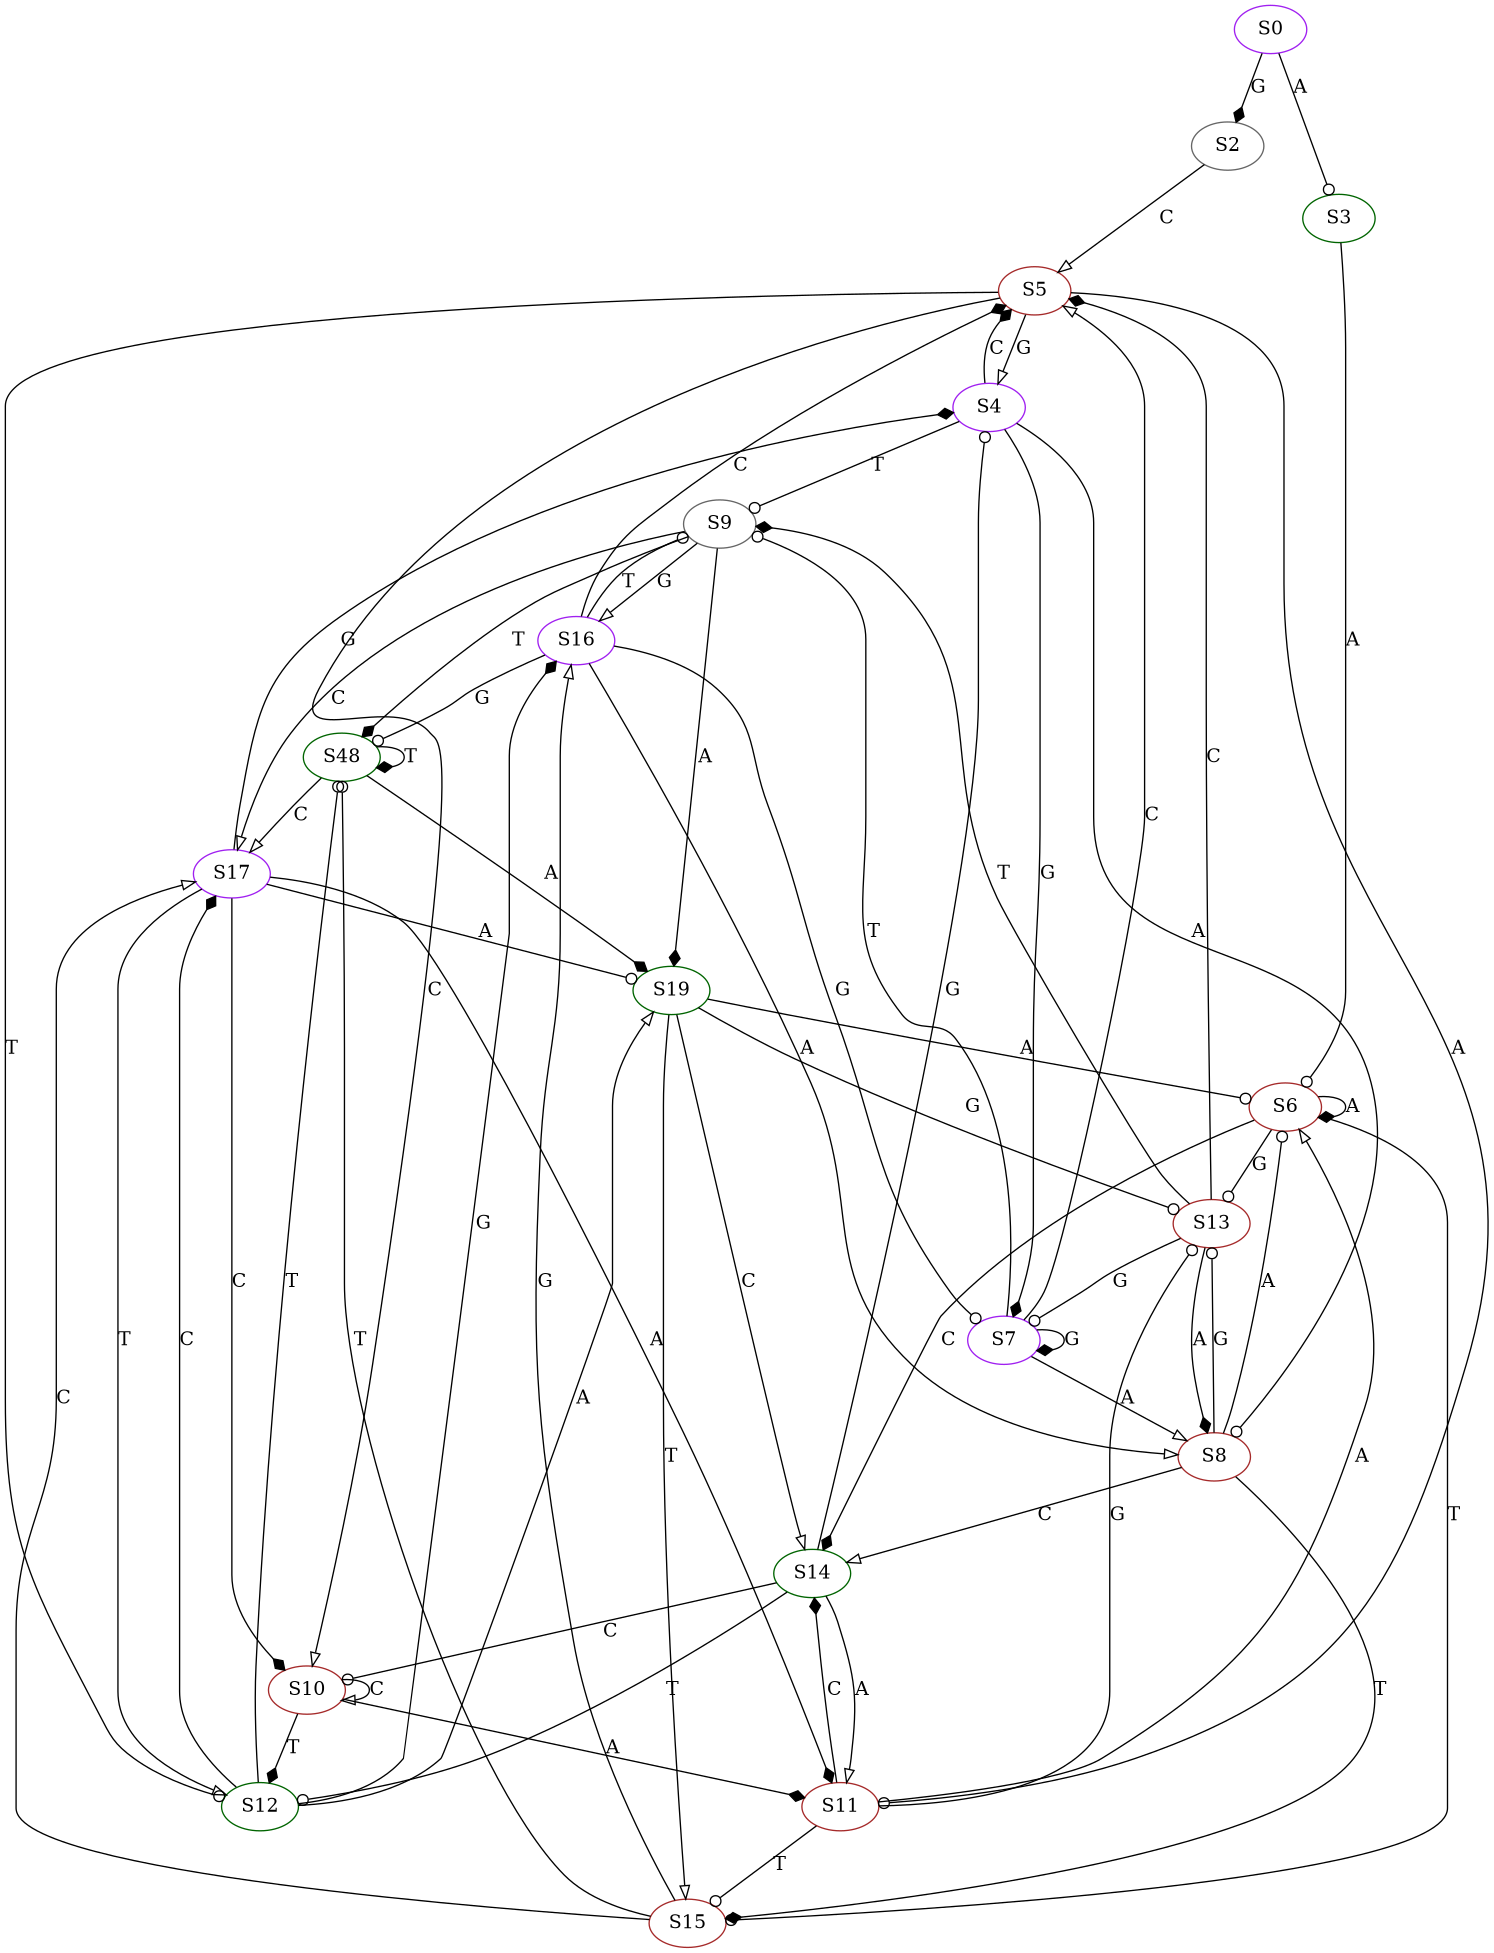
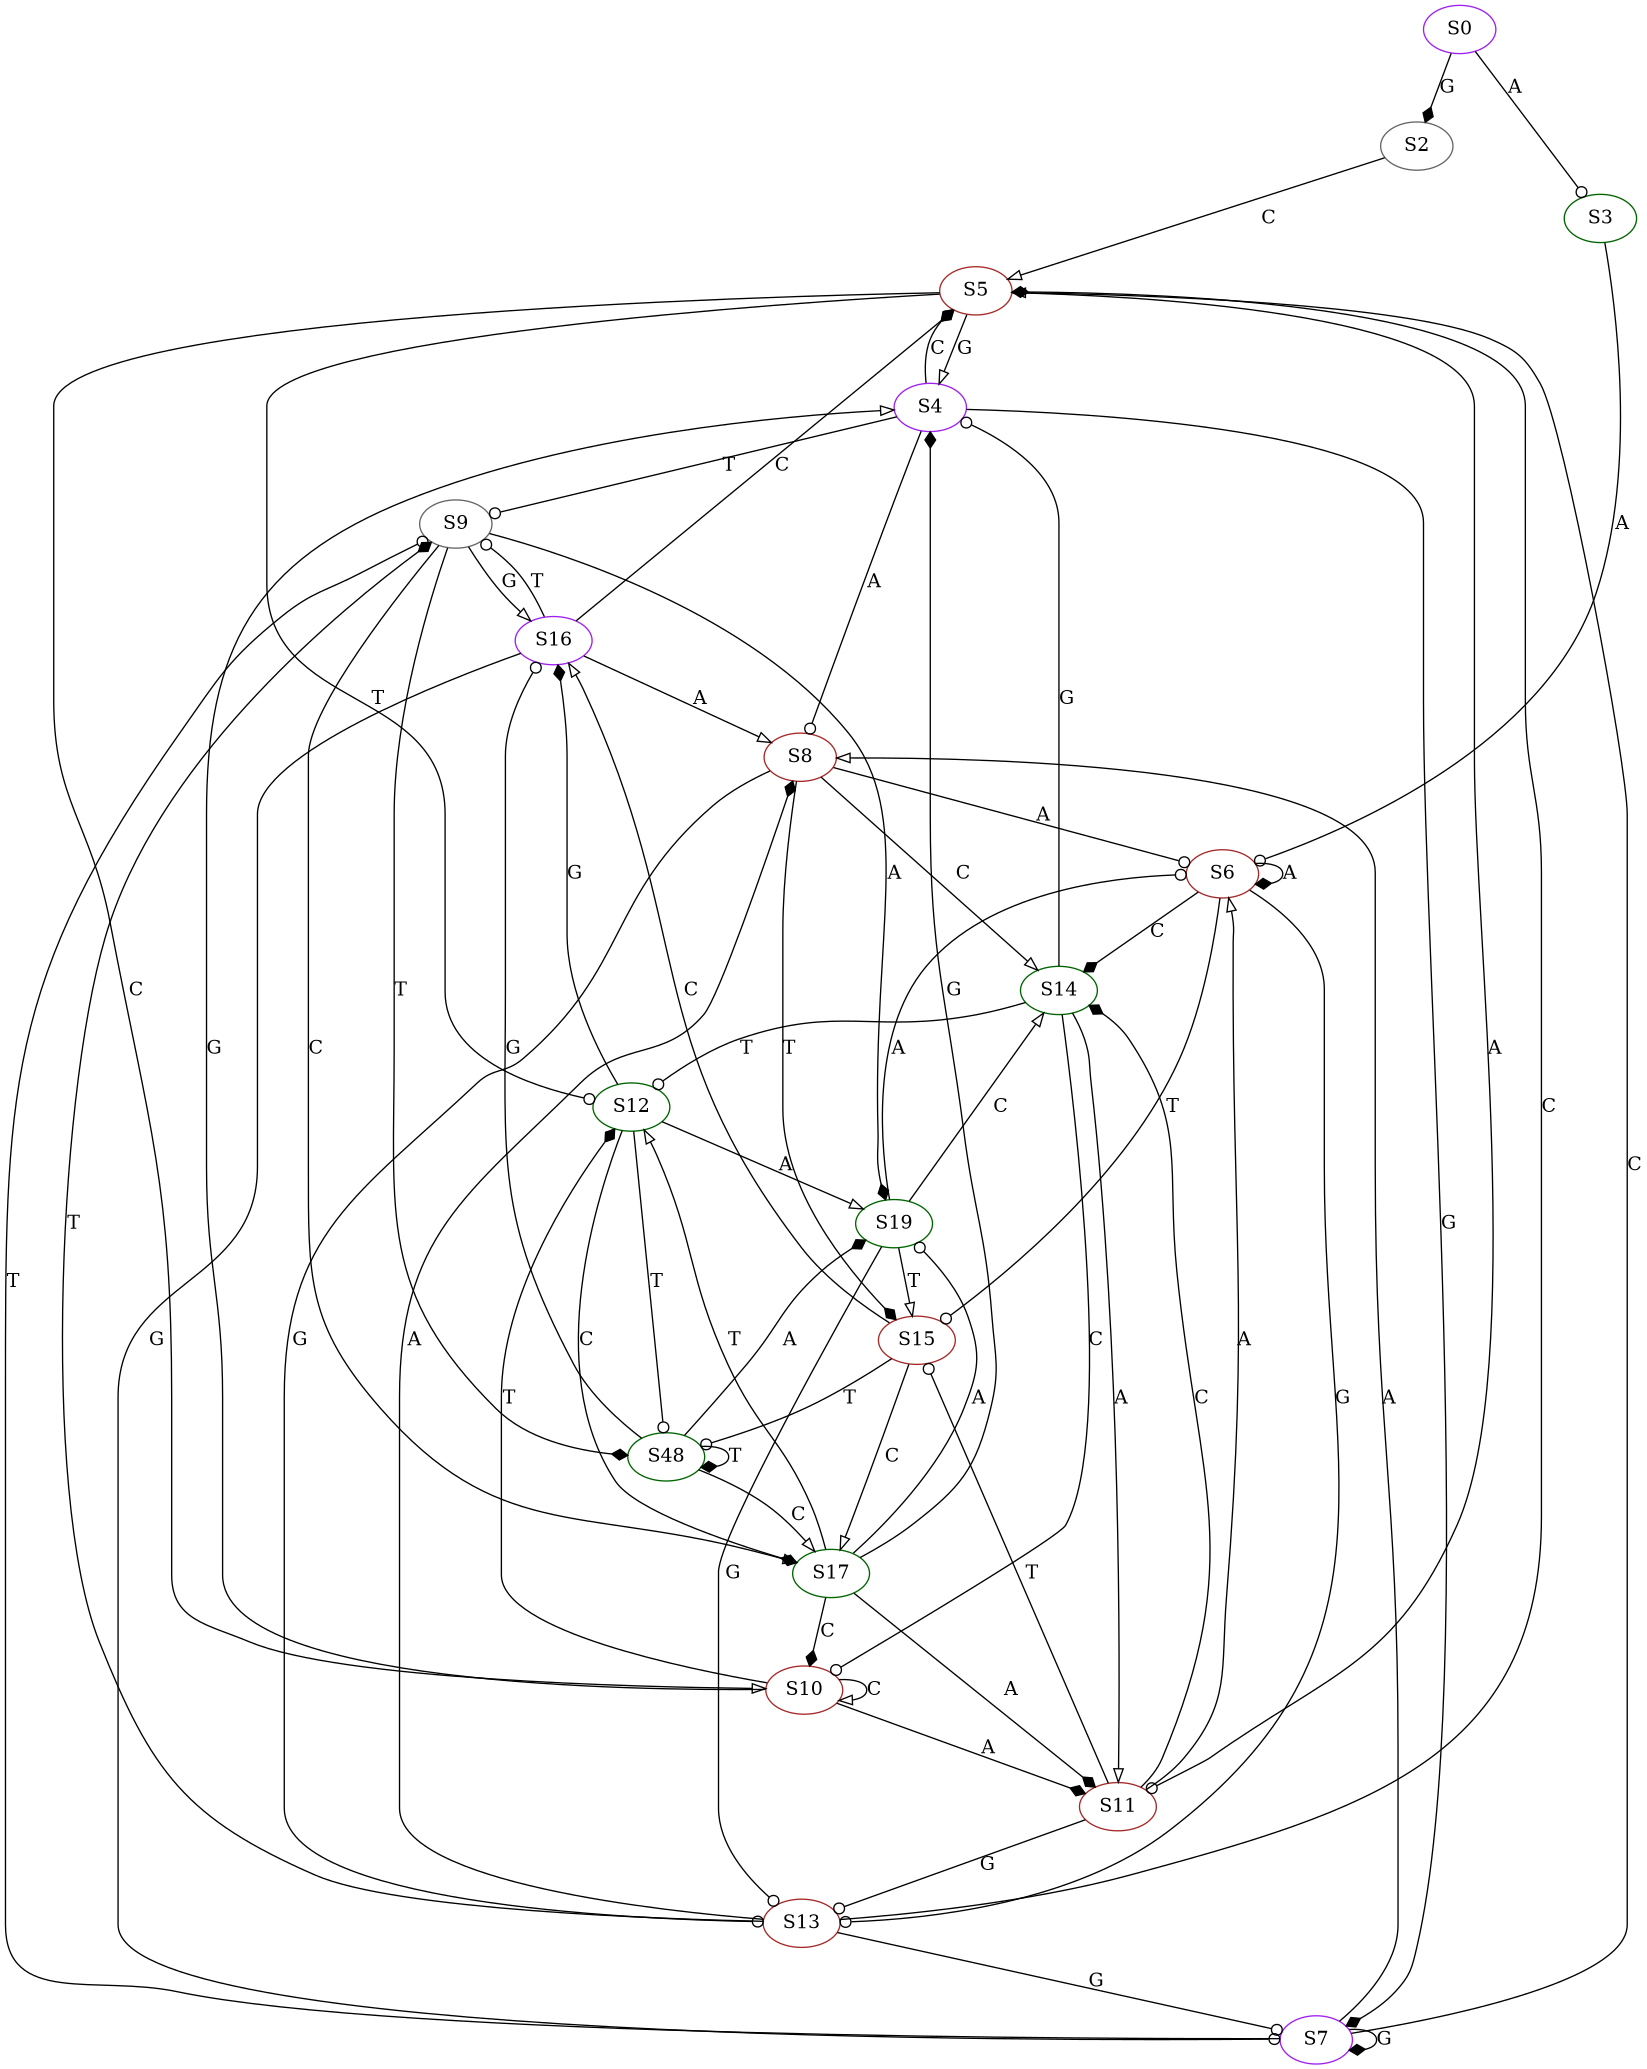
edge "S16" -> "S48": reversed
node "S17": color purple -> darkgreen
edge "S10" -> "S4": added, label "G"
edge "S15" -> "S16": label "G" -> "C"
